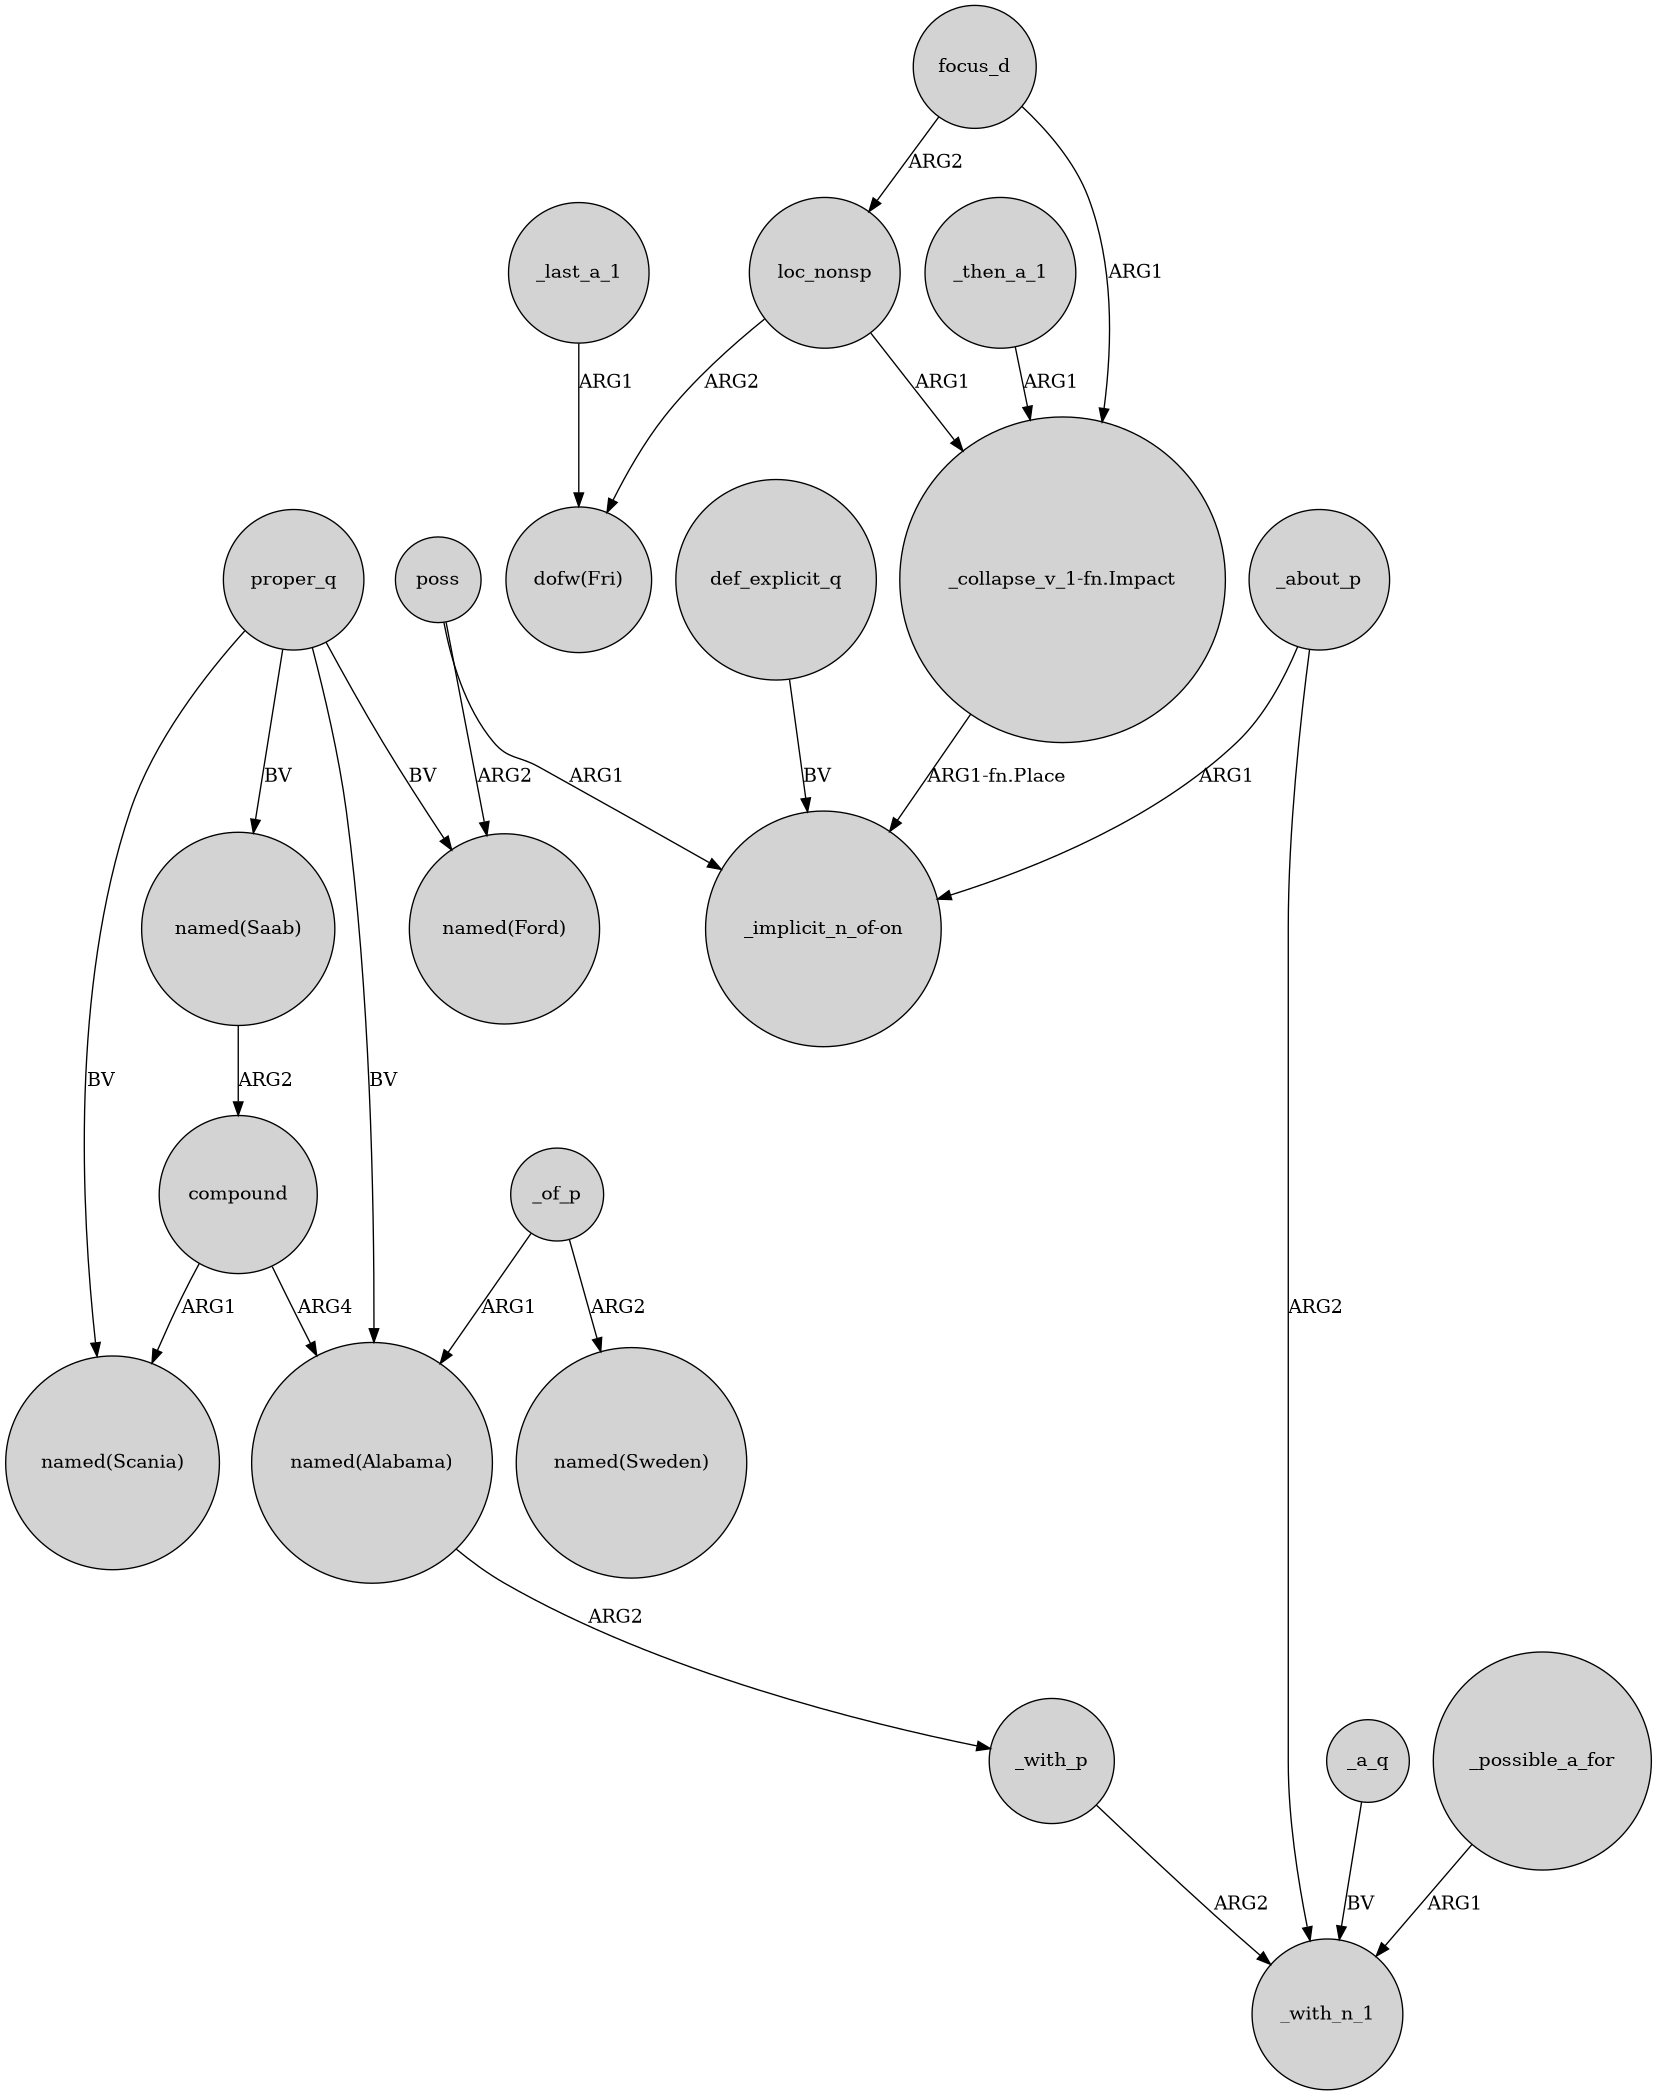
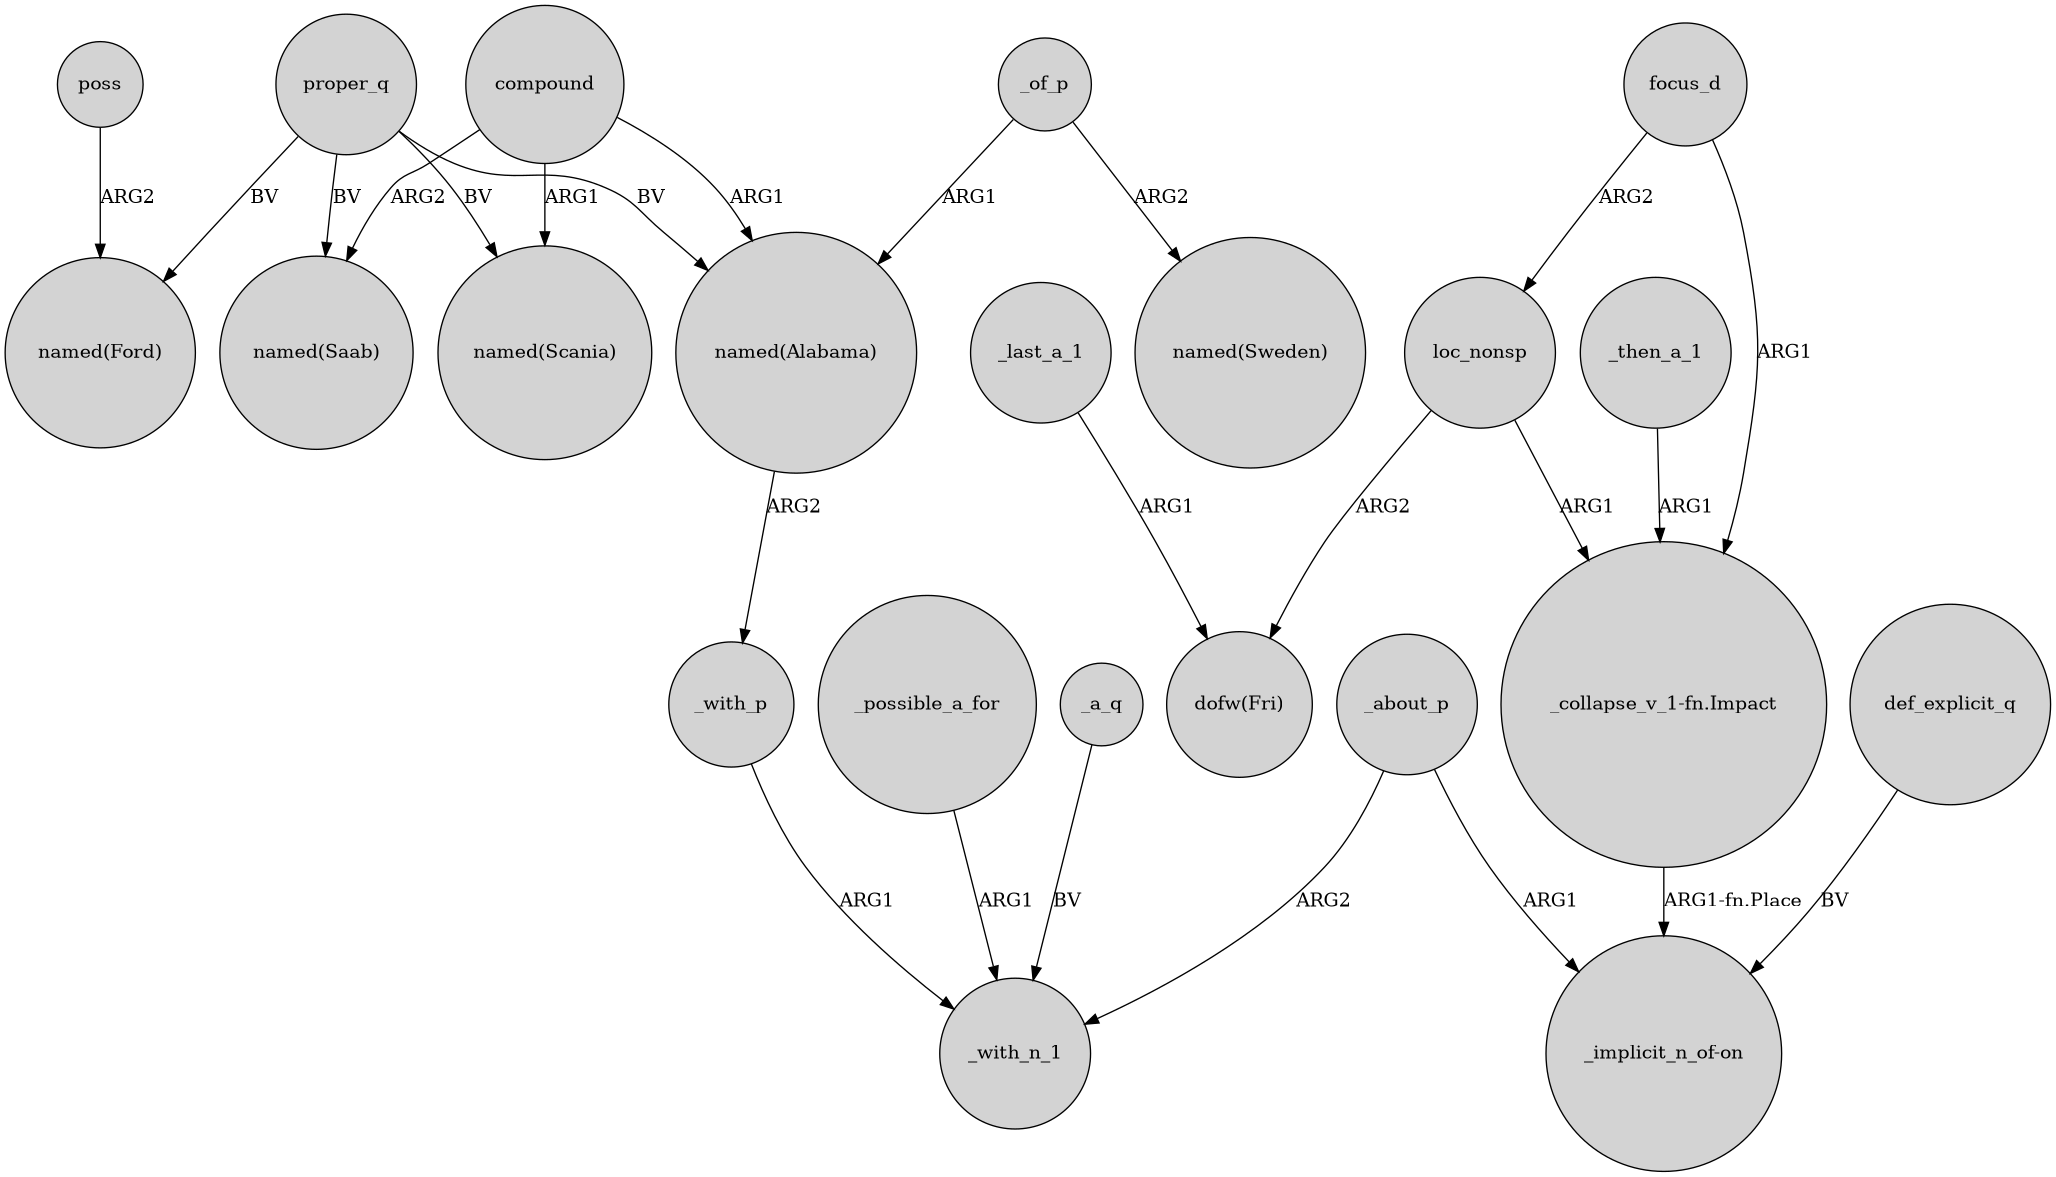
edge "poss" -> "_implicit_n_of-on": removed, label "ARG1"
edge "named(Saab)" -> "compound": reversed
edge "compound" -> "named(Alabama)": label "ARG4" -> "ARG1"
edge "_with_p" -> "_with_n_1": label "ARG2" -> "ARG1"
